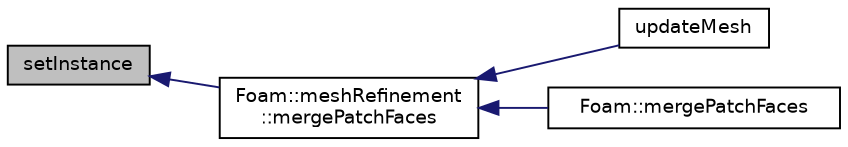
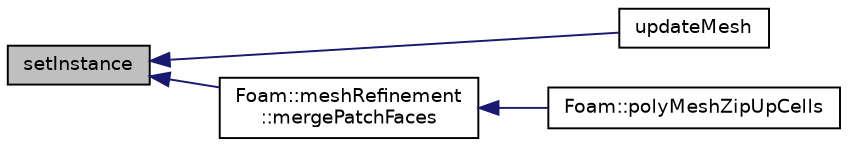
edge "updateMesh" -> "Foam::meshRefinement ::mergePatchFaces": now "updateMesh" -> "setInstance"
node "Foam::mergePatchFaces": label "Foam::mergePatchFaces" -> "Foam::polyMeshZipUpCells"
